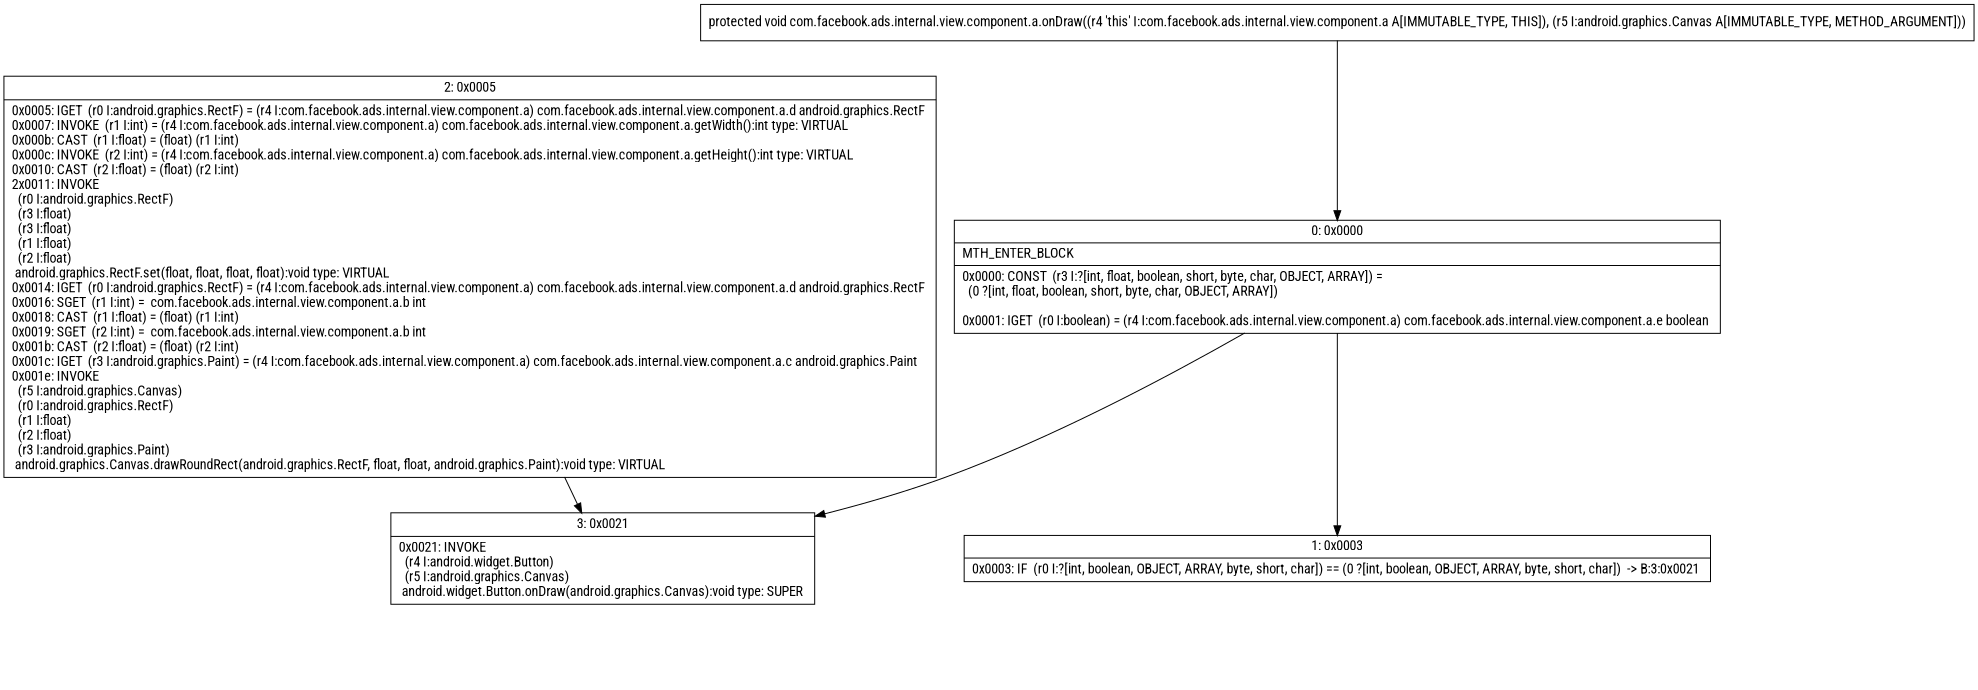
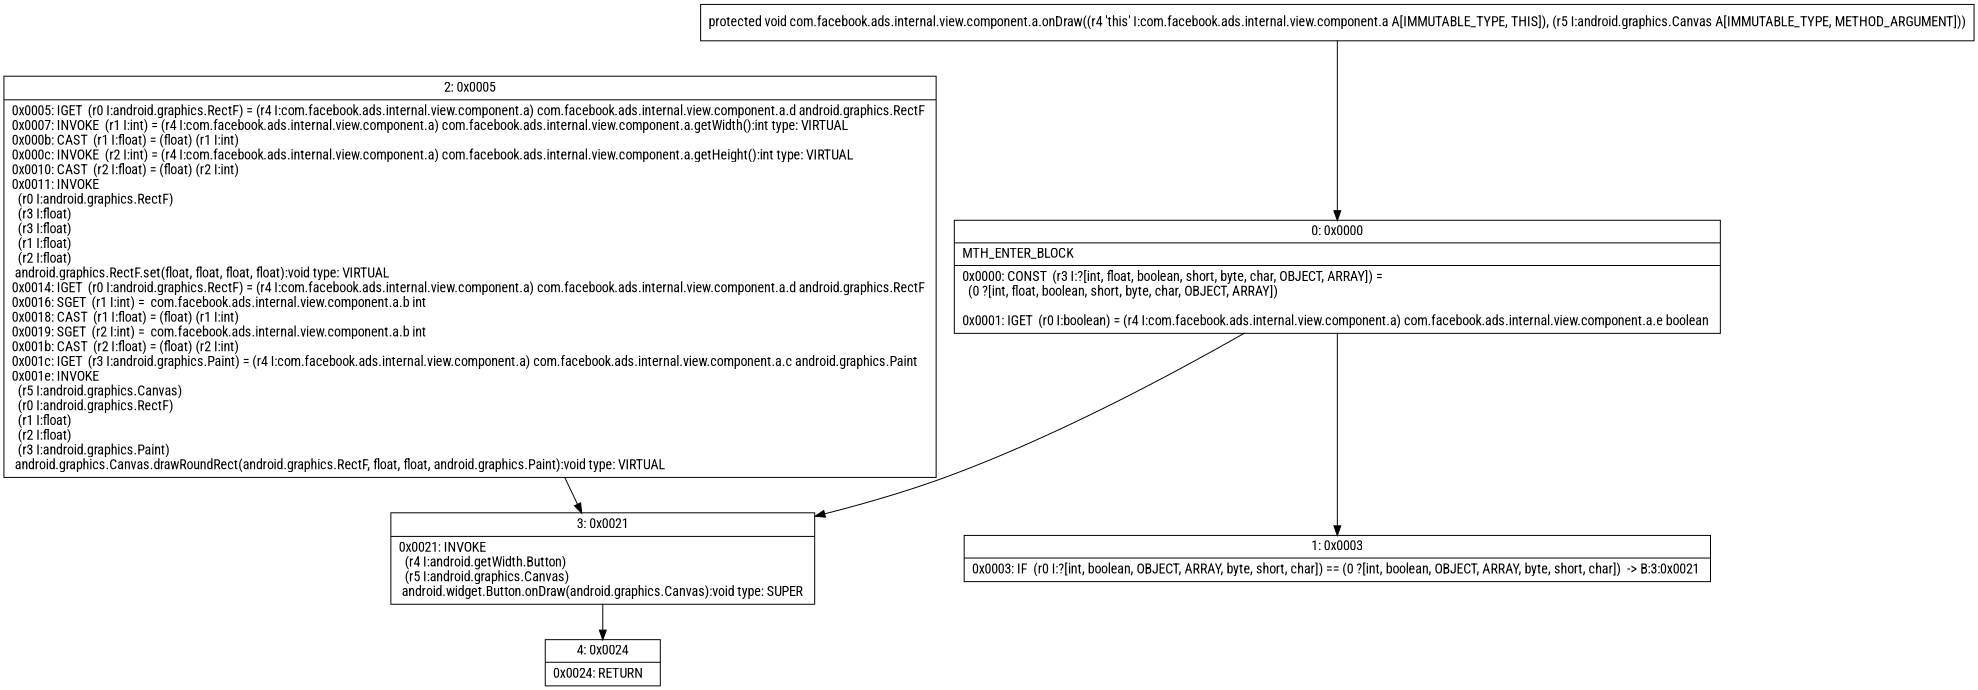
node "2: 0x0005": text "2x0011: INVOKE" -> "0x0011: INVOKE"
node "3: 0x0021": text "(r4 I:android.widget.Button)" -> "(r4 I:android.getWidth.Button)"
node "4: 0x0024": added
